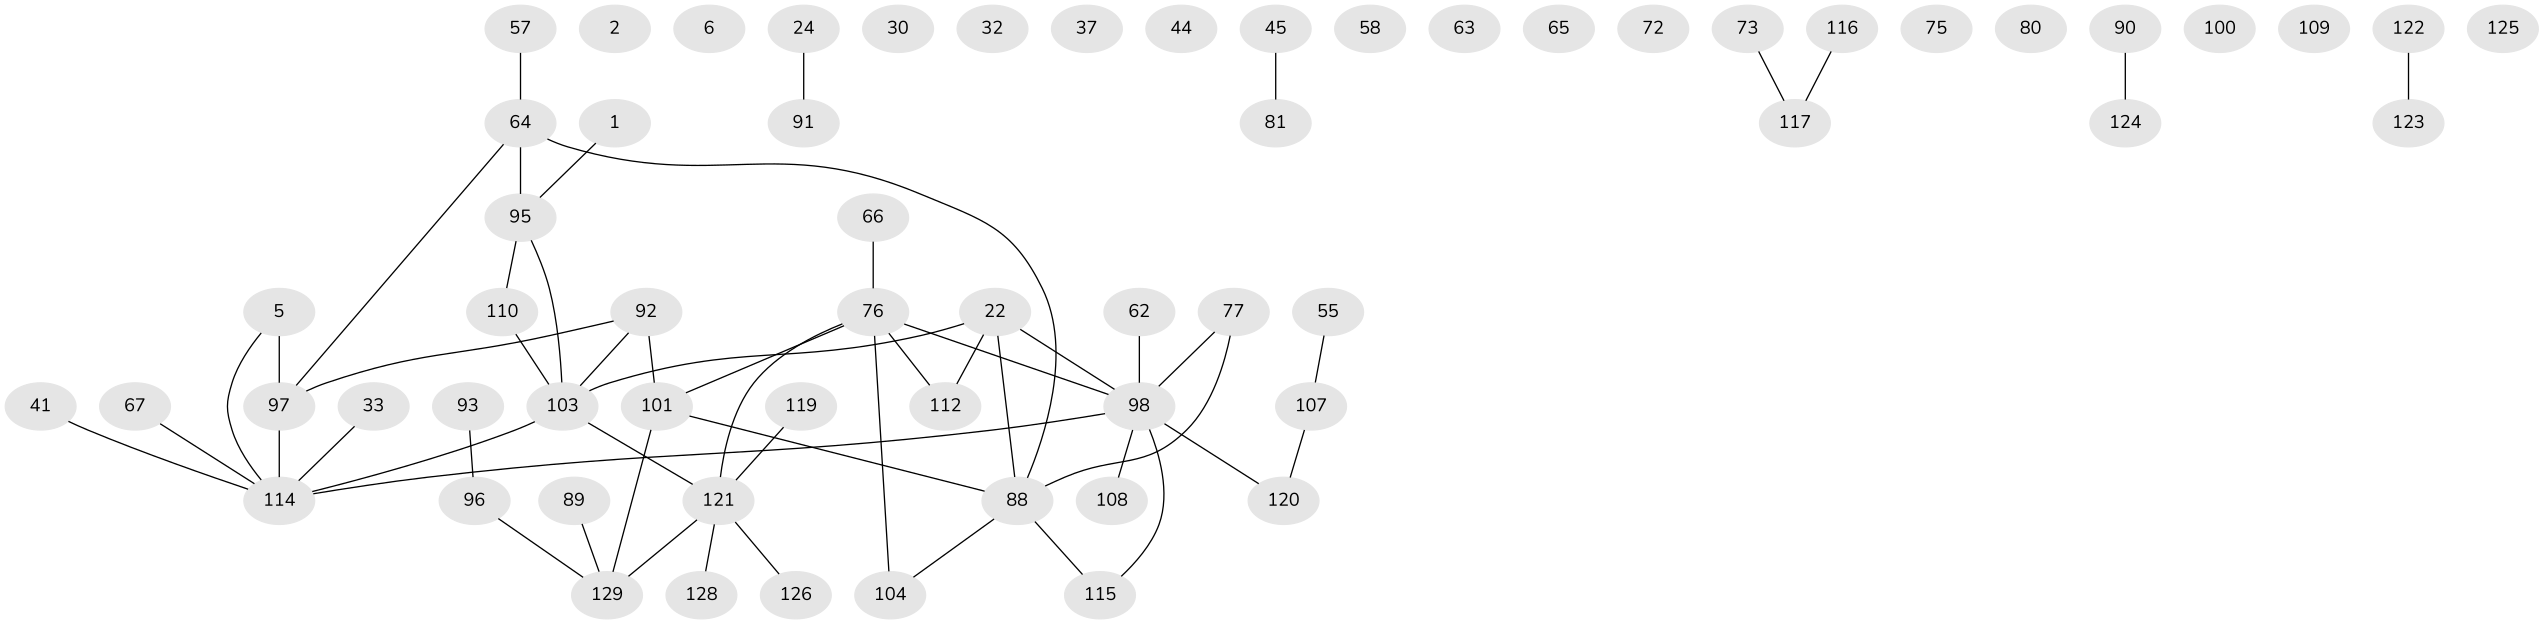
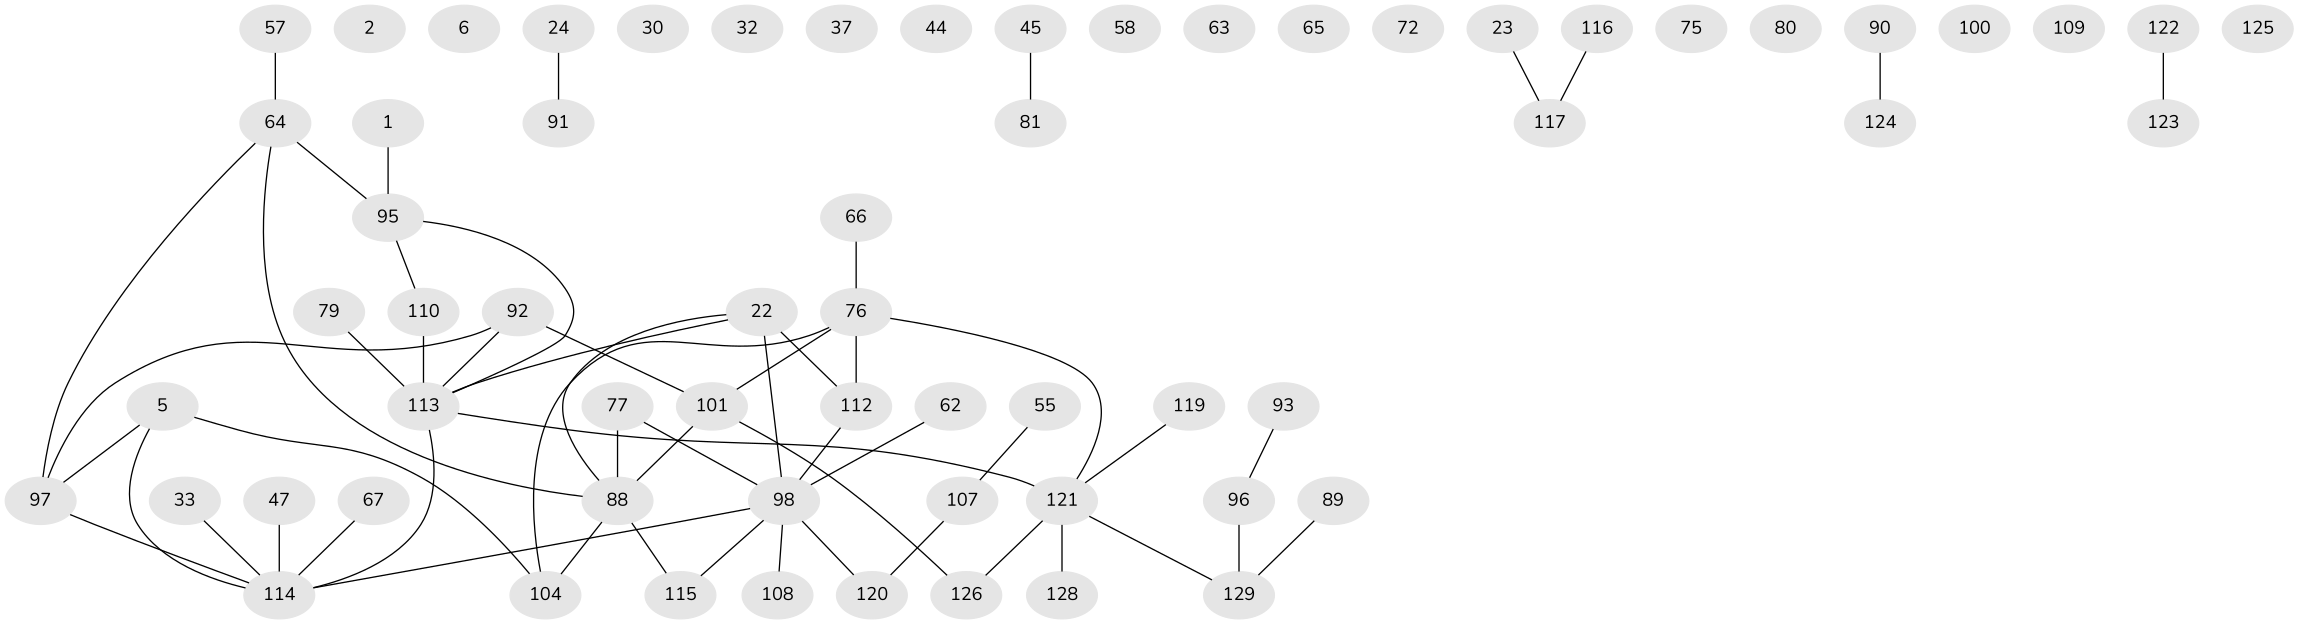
node "73": label "73" -> "23"
node "79": added
edge "76" -- "98": now "112" -- "98"
node "41": label "41" -> "47"
node "103": label "103" -> "113"
edge "5" -- "104": added
edge "101" -- "129": now "101" -- "126"
